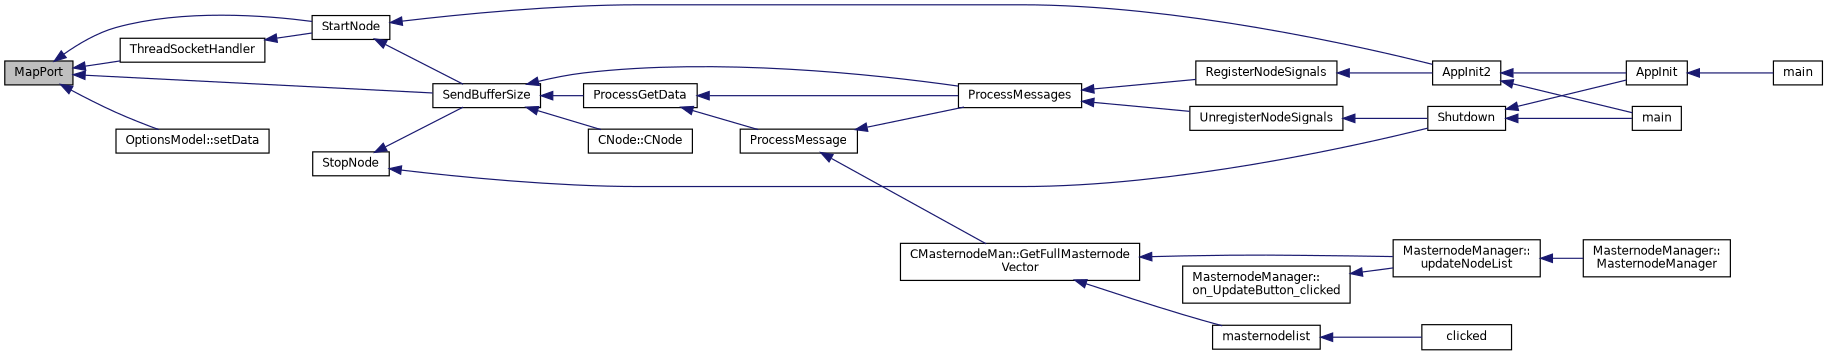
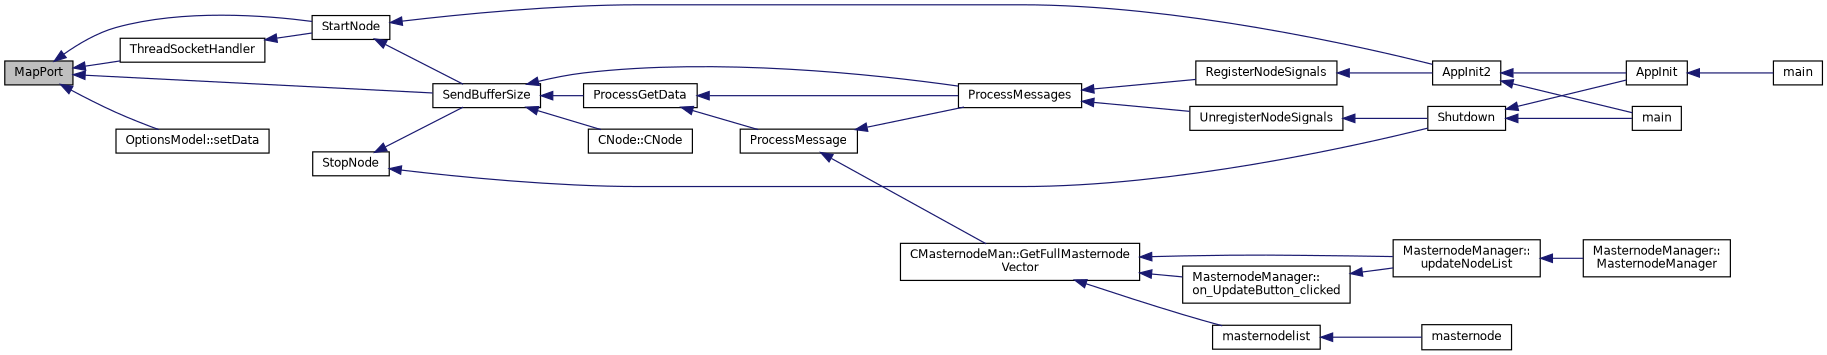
edge "MasternodeManager:: on_UpdateButton_clicked" -> "CMasternodeMan::GetFullMasternode Vector": added
node "clicked": label "clicked" -> "masternode"
